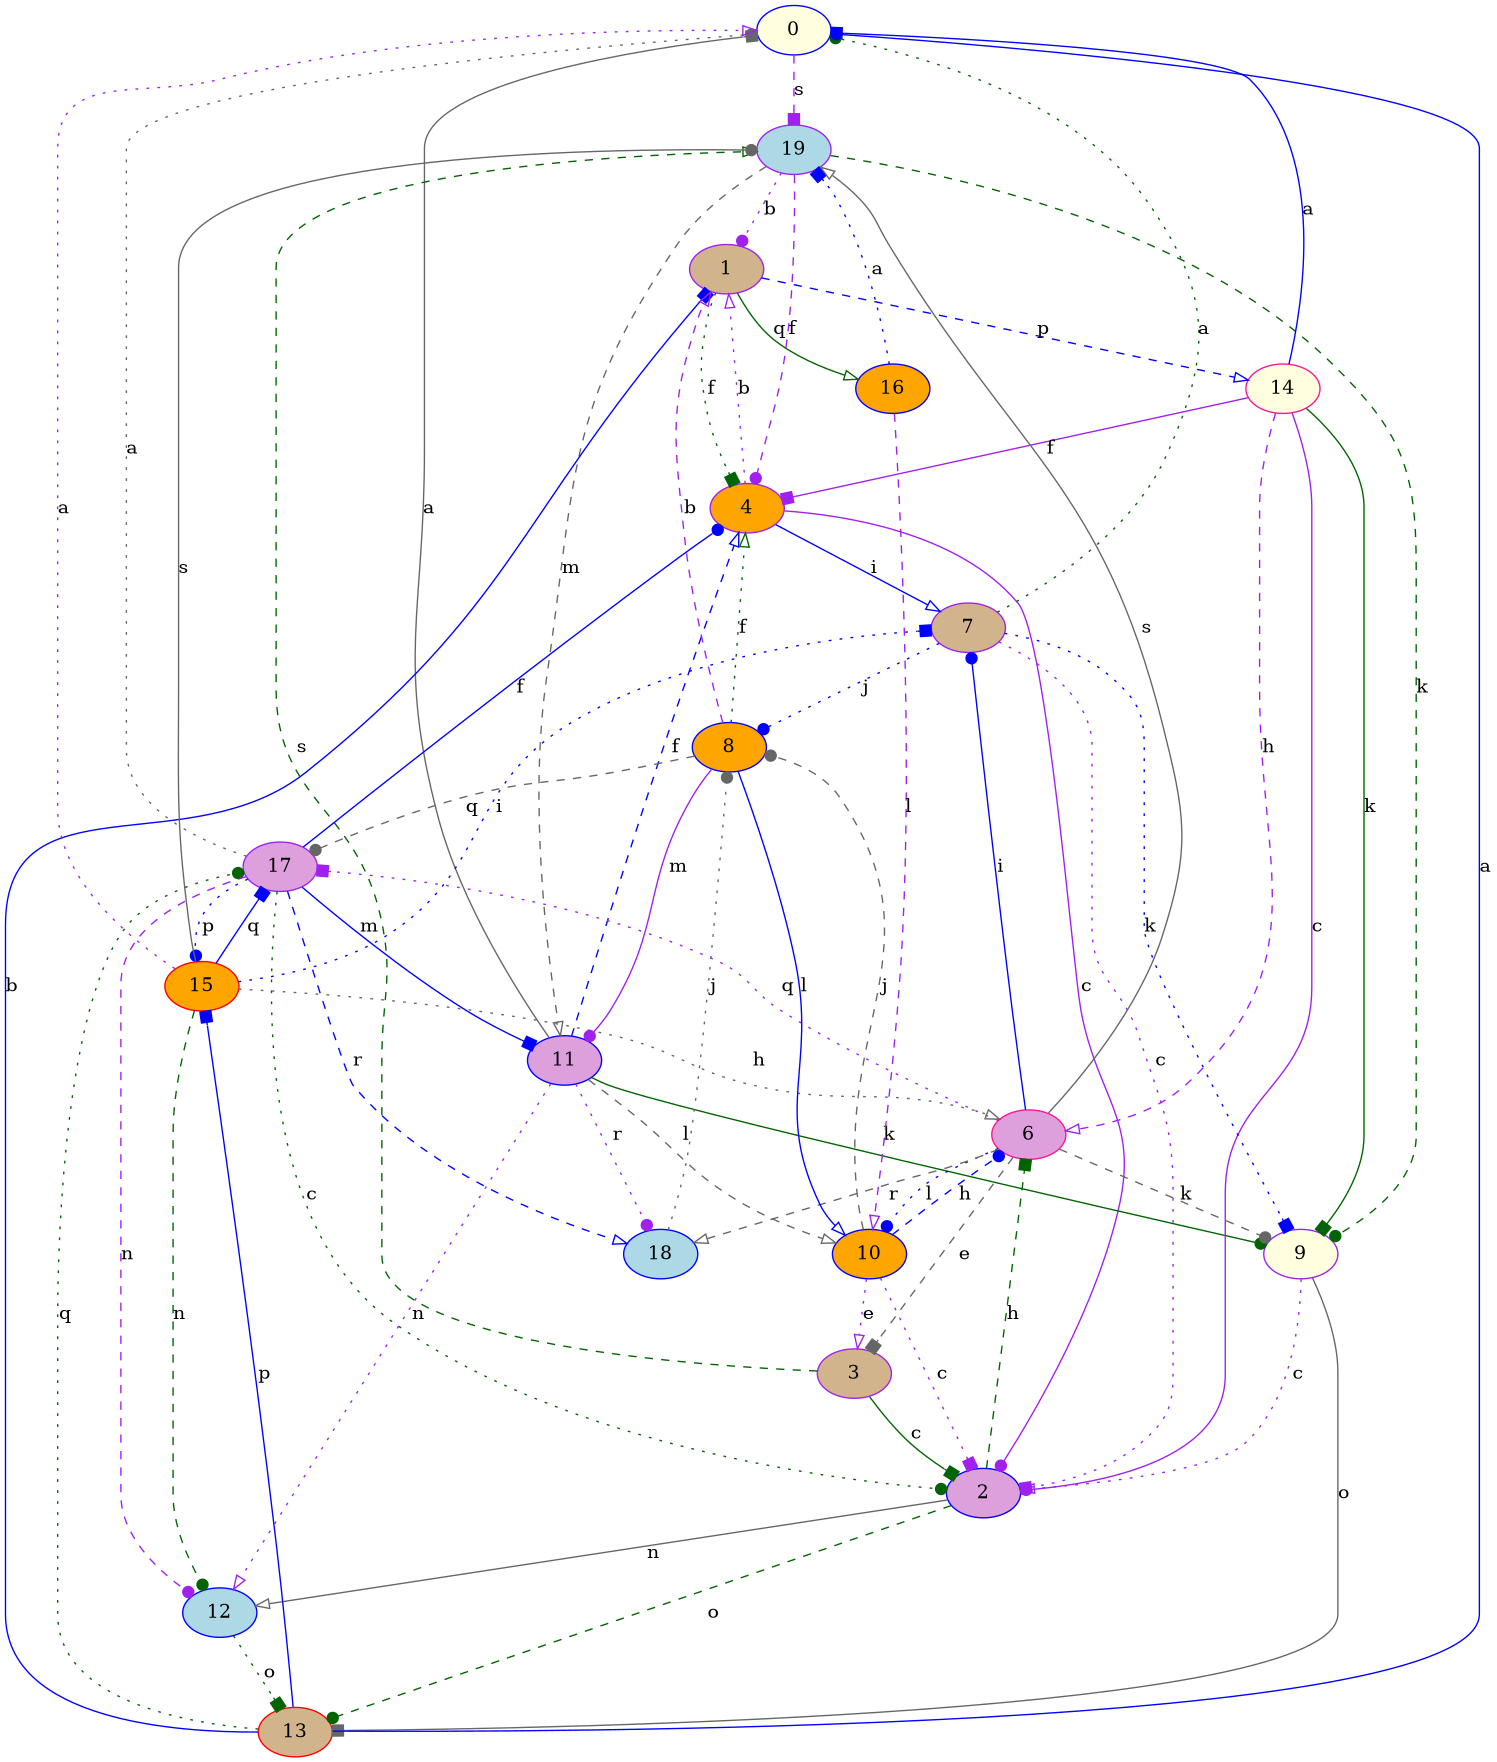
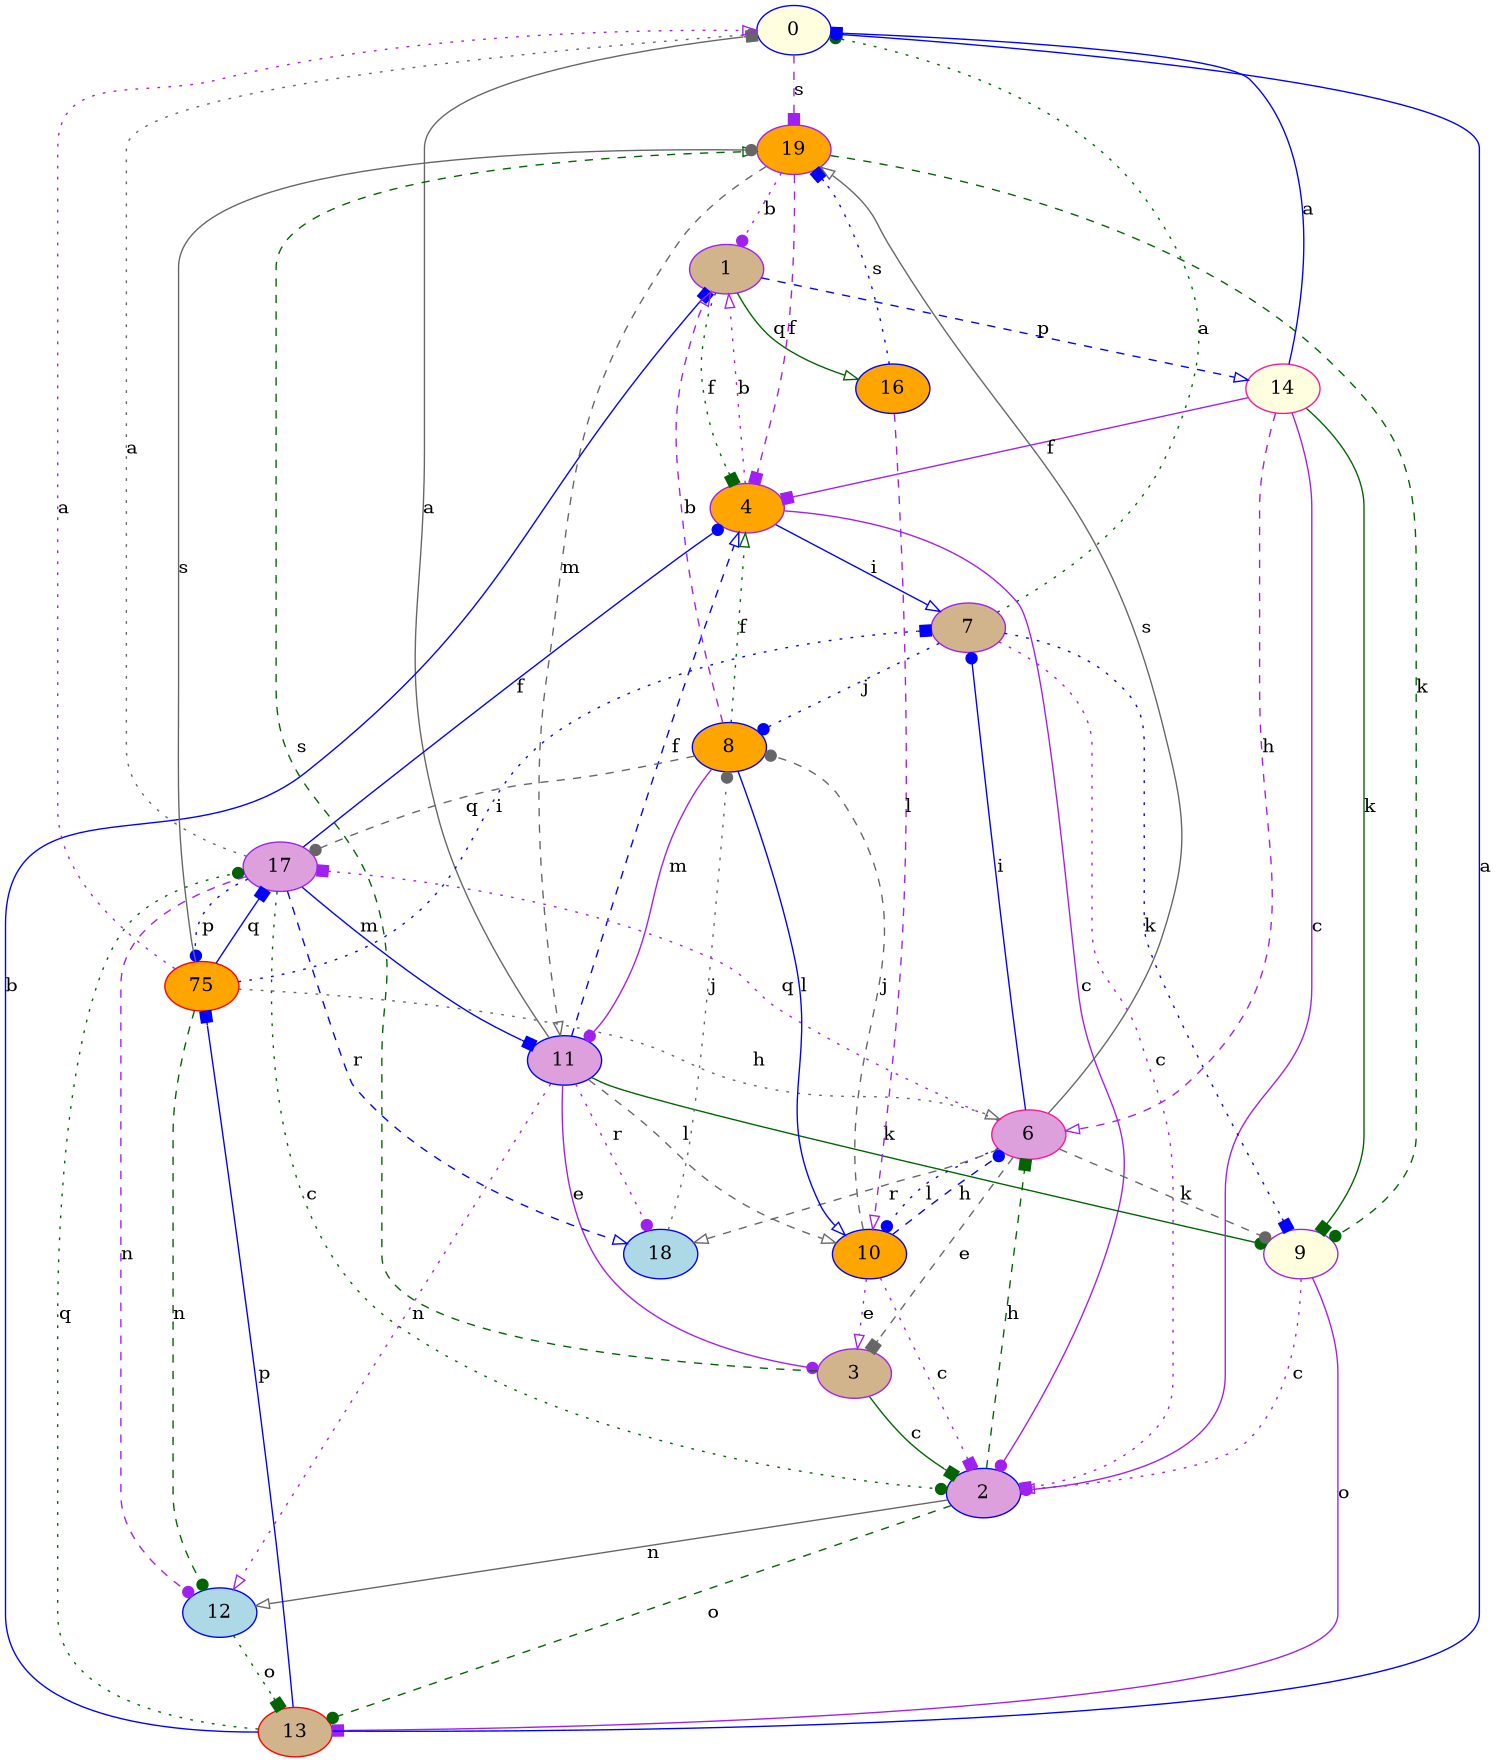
node "19": fillcolor lightblue -> orange
edge "16" -> "19": label "a" -> "s"
edge "19" -> "4": arrowhead dot -> box
node "15": label "15" -> "75"
edge "11" -> "3": added, label "e"
edge "9" -> "13": color gray40 -> purple
